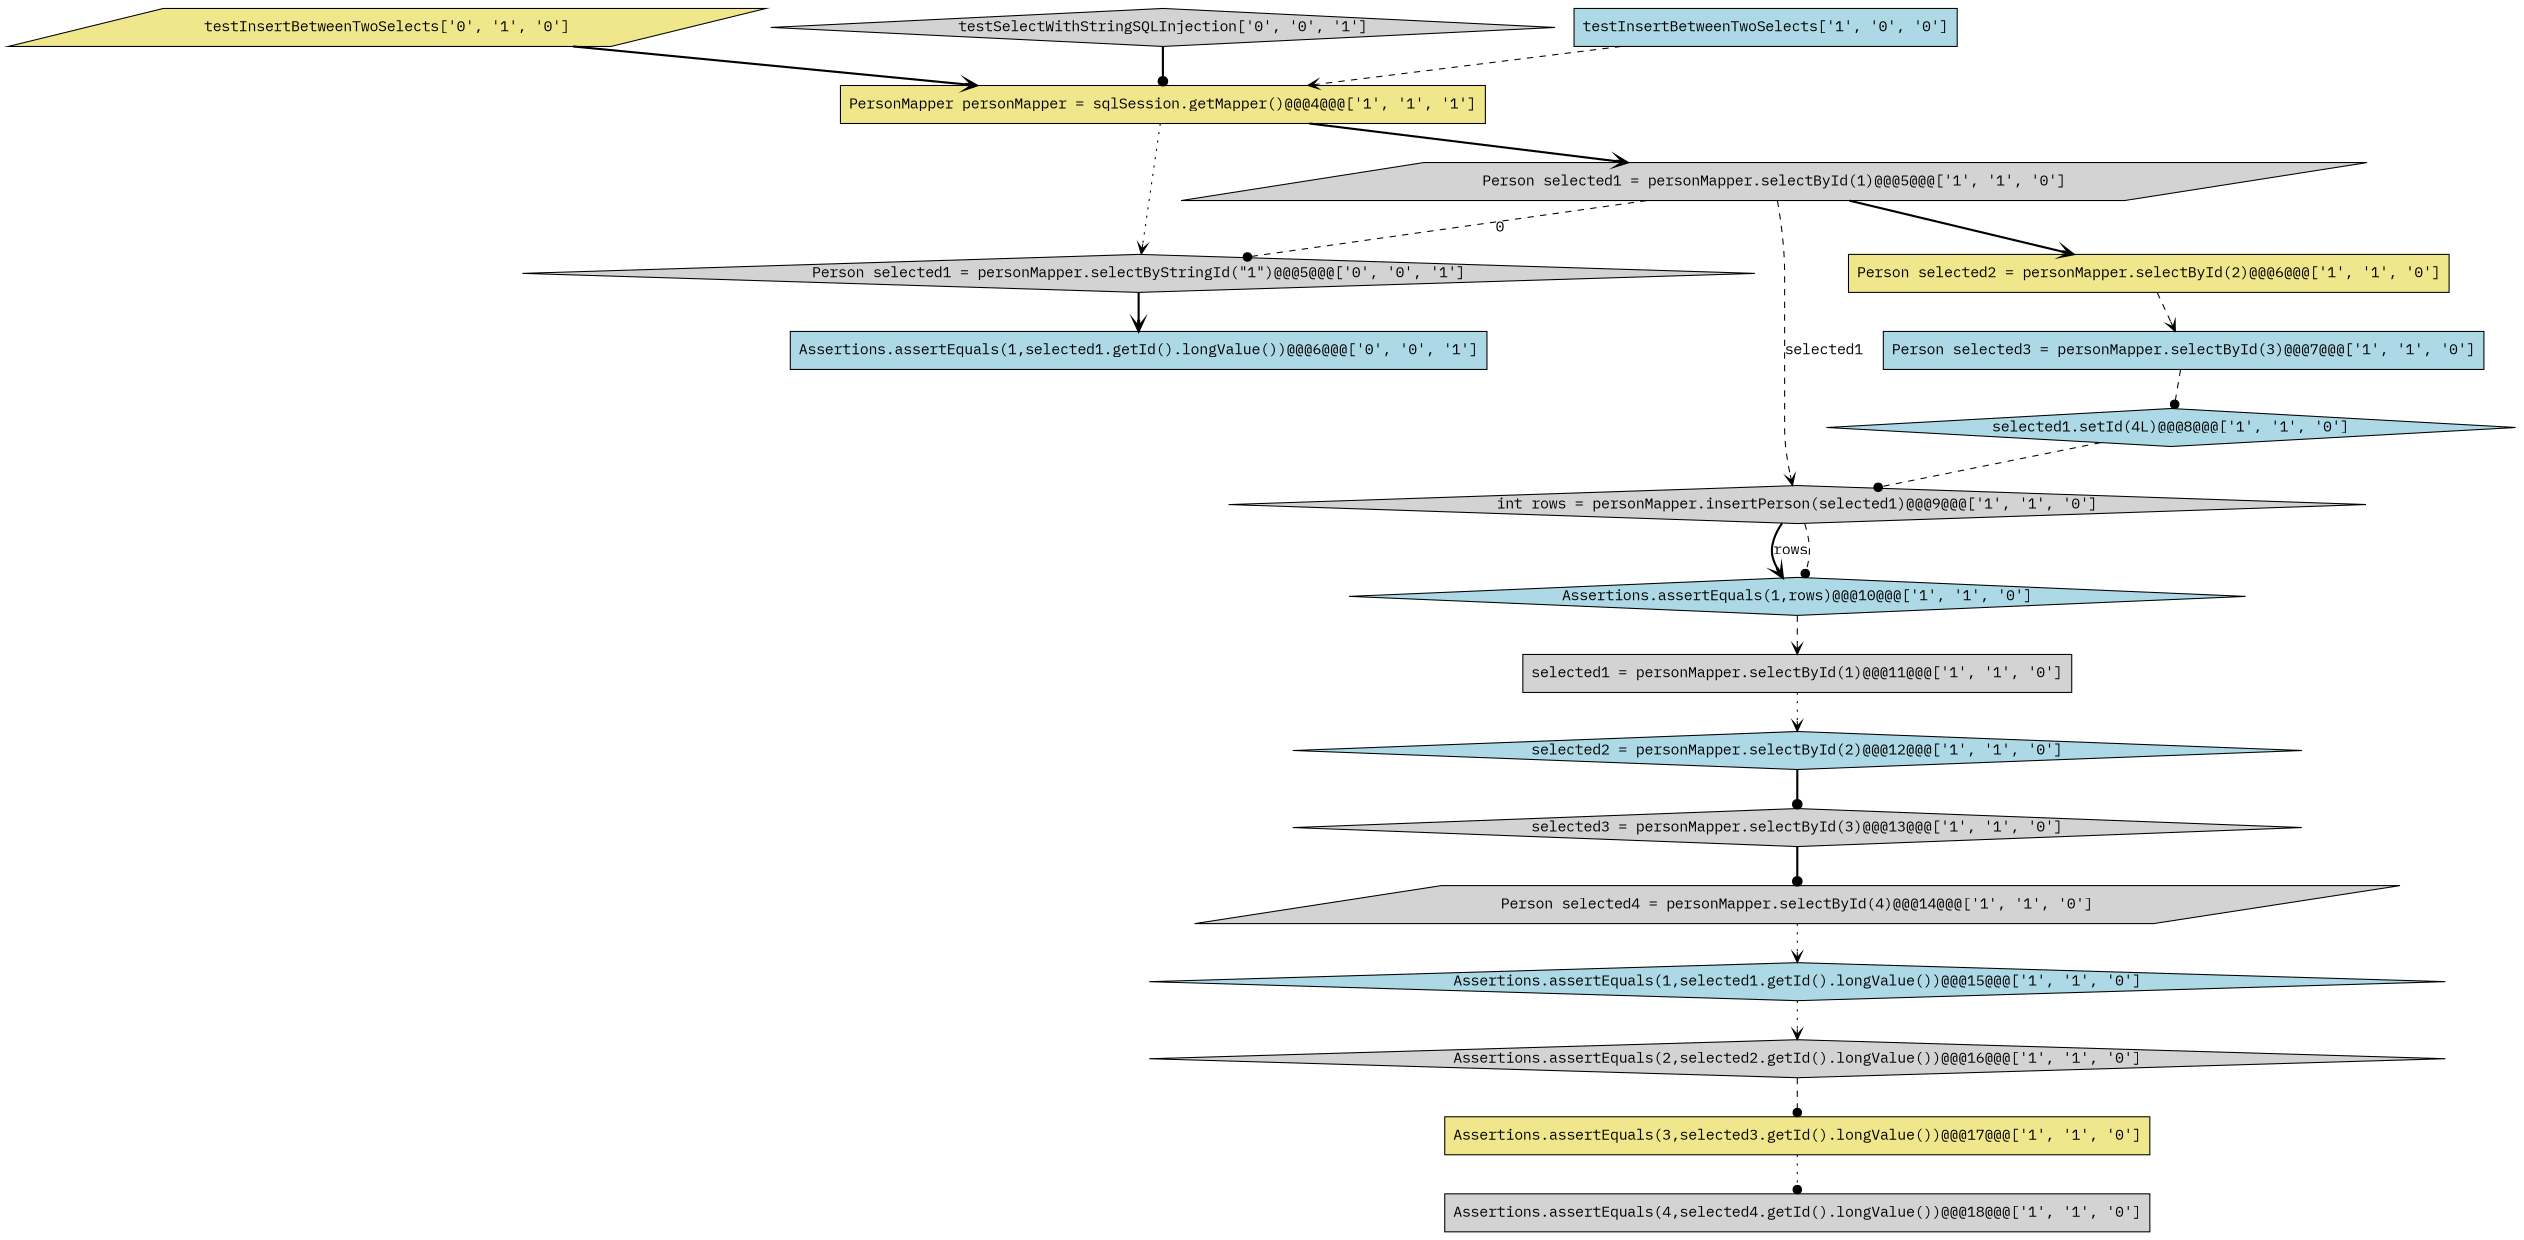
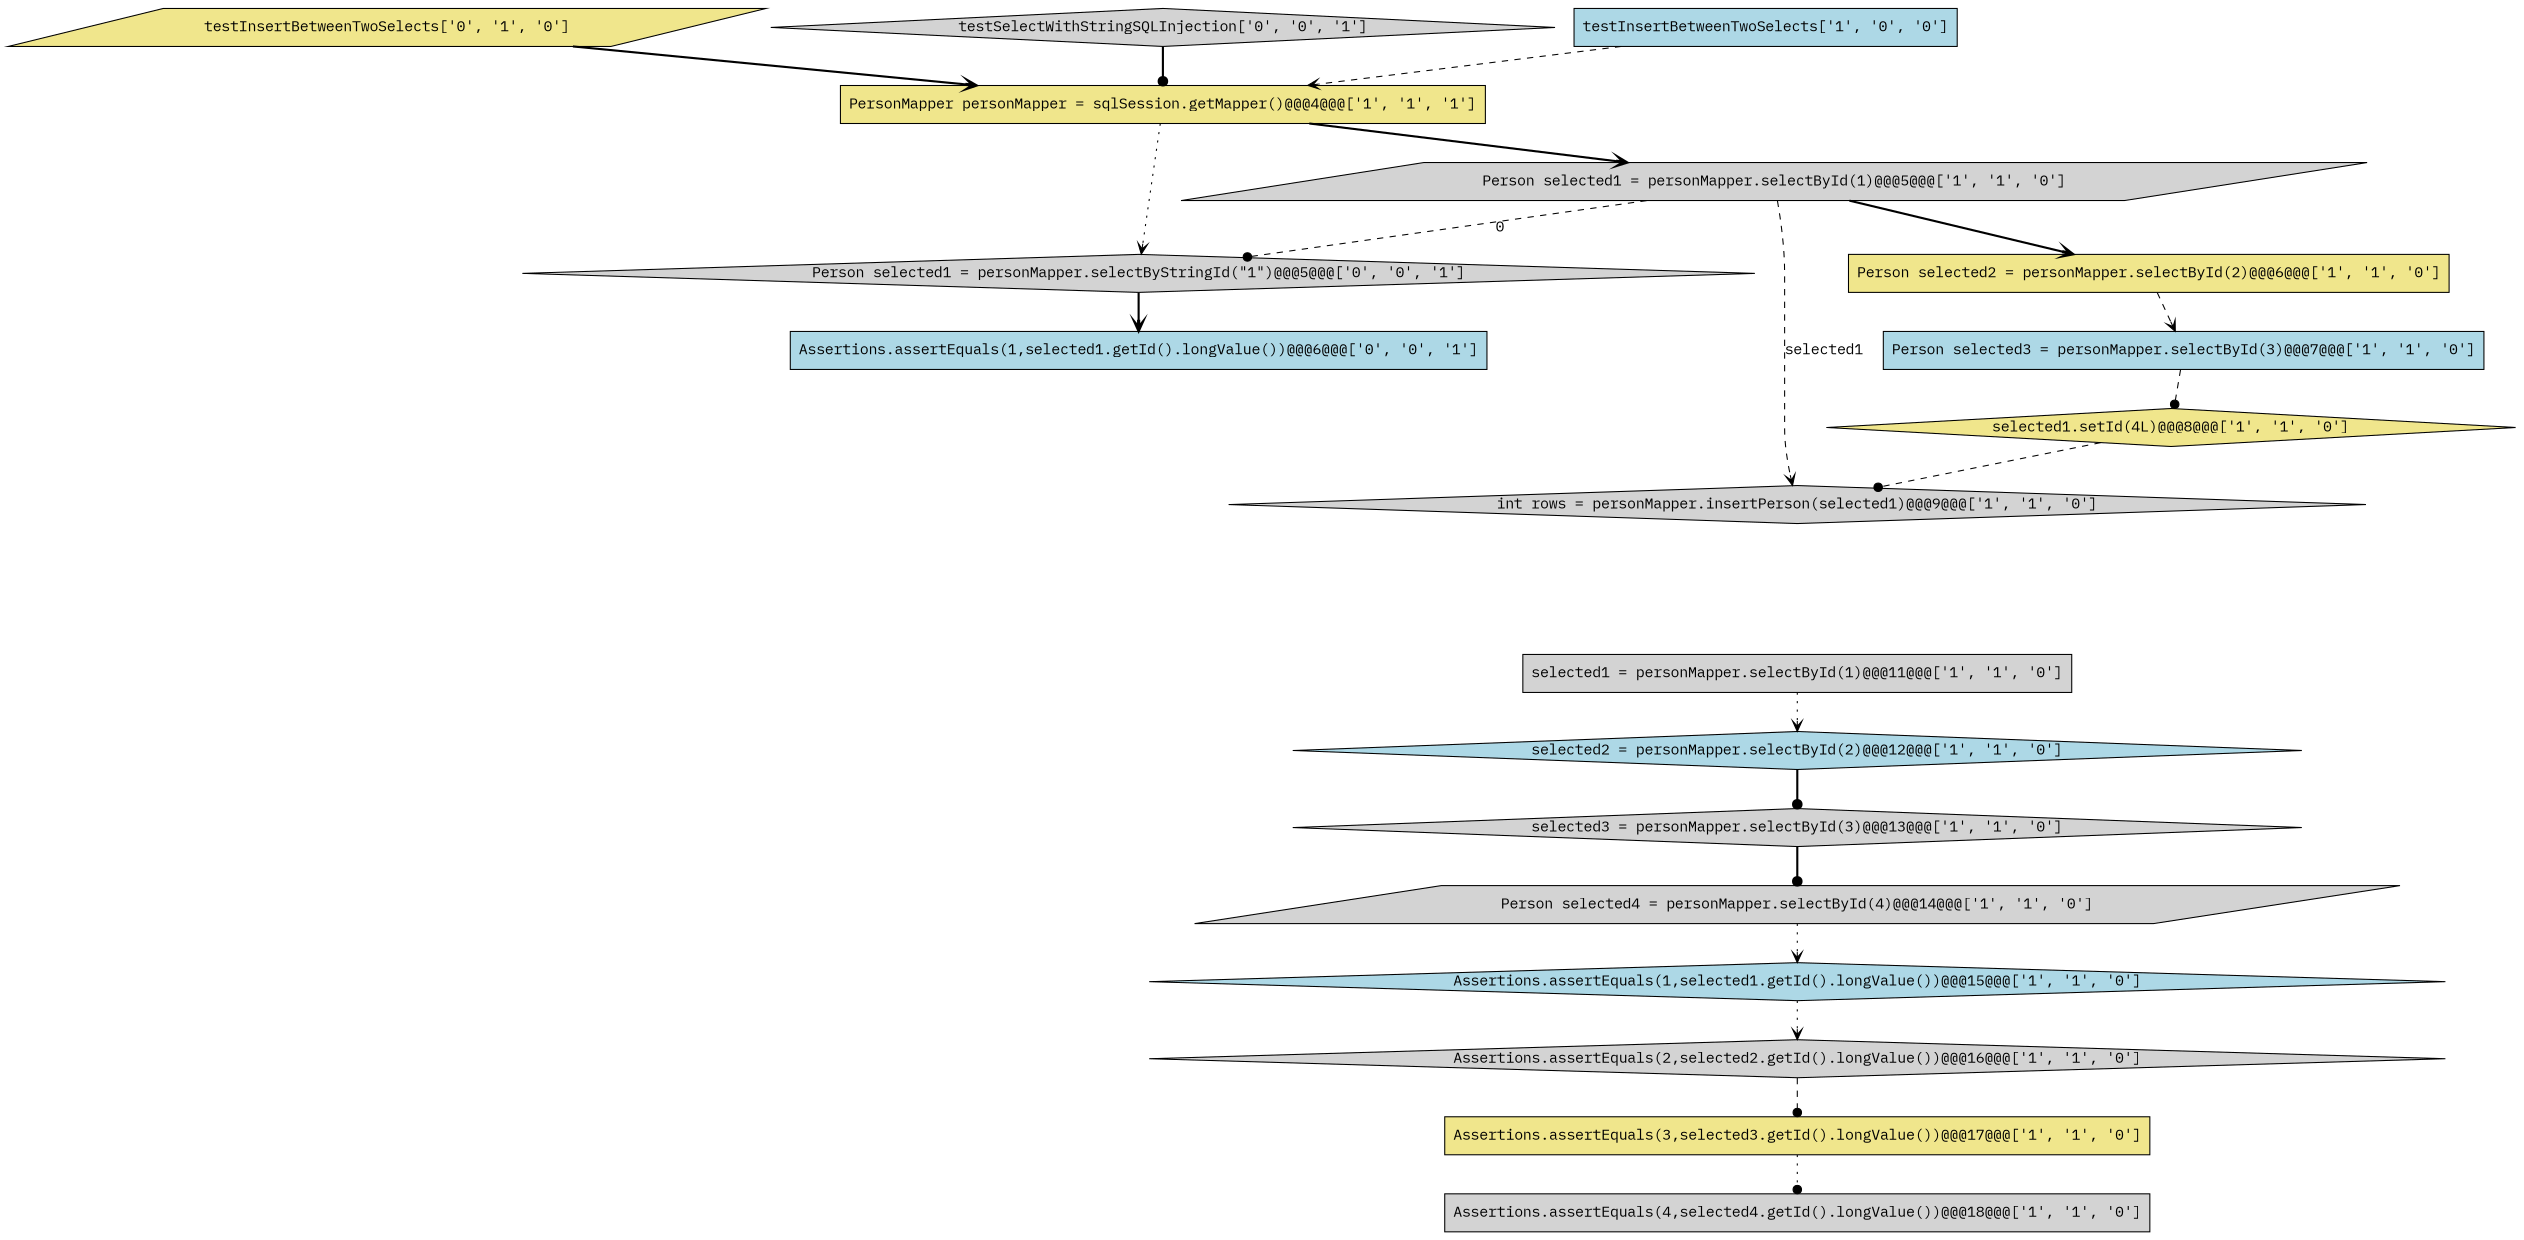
node "selected1.setId(4L)@@@8@@@['1', '1', '0']": fillcolor lightblue -> khaki
node "Assertions.assertEquals(1,rows)@@@10@@@['1', '1', '0']": removed
